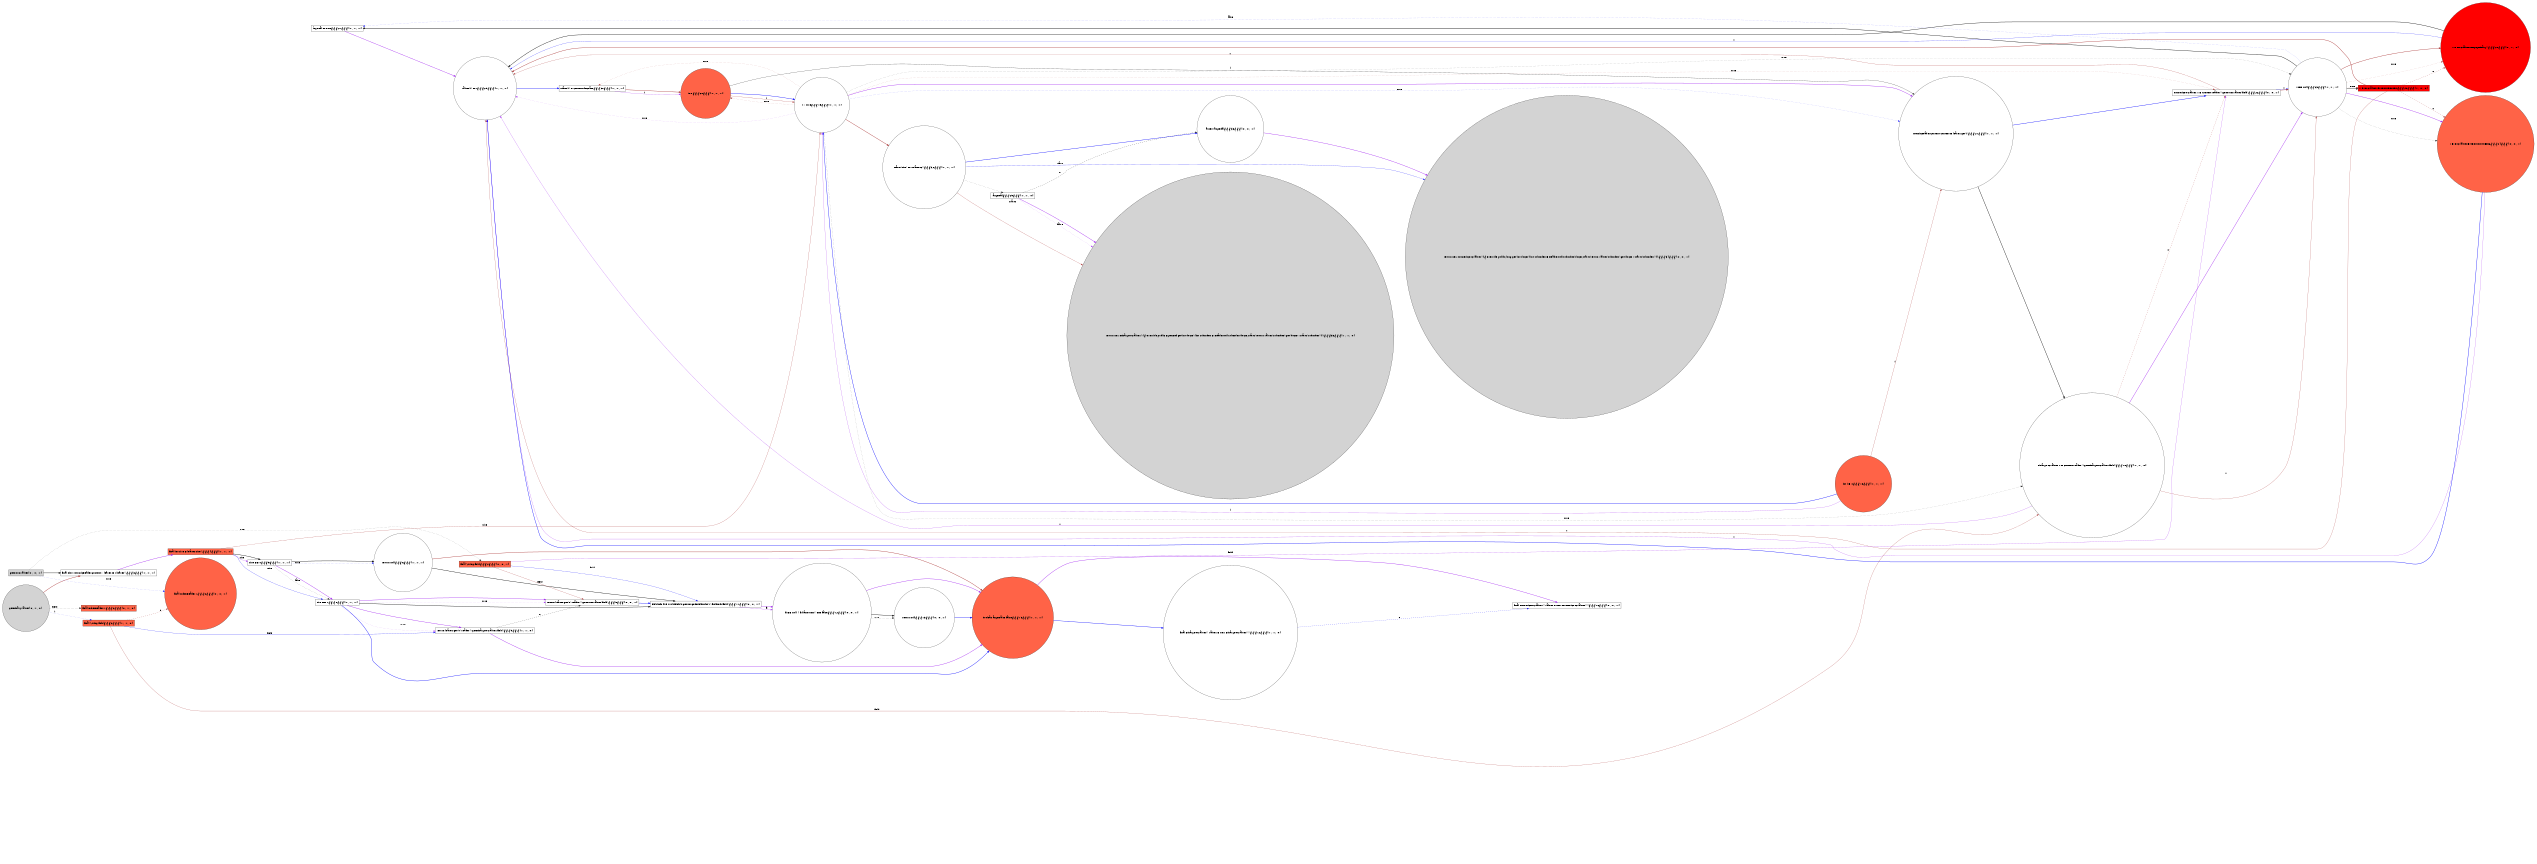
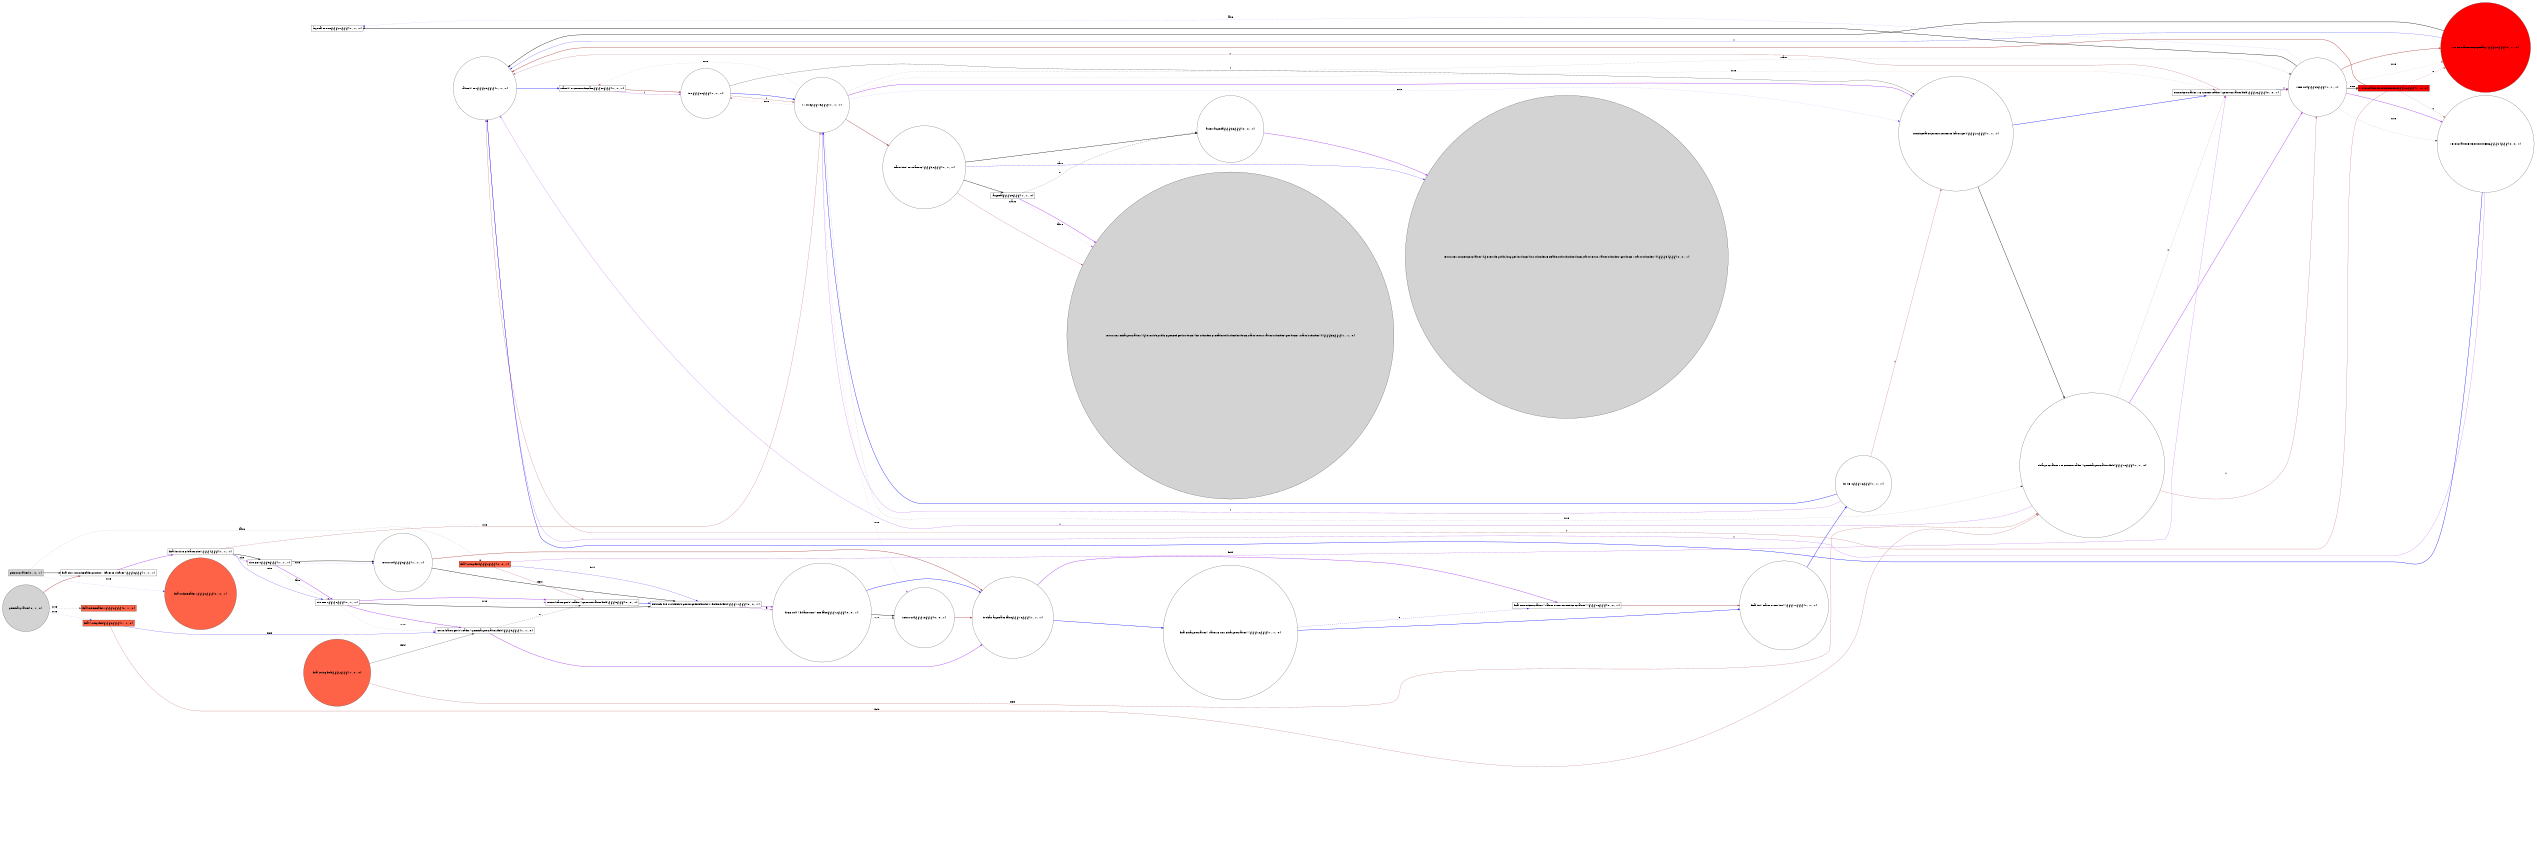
edge "anyReal = true@@@27@@@['1', '1', '1']" -> "values(i( = v@@@29@@@['1', '1', '1']": removed
edge "i < size@@@19@@@['1', '1', '1']" -> "v == null@@@23@@@['1', '1', '1']": label "true" -> "starts"
node "i++@@@20@@@['1', '1', '1']": fillcolor tomato -> white
edge "i < size@@@19@@@['1', '1', '1']" -> "values(i( = v@@@29@@@['1', '1', '1']": now "i < size@@@19@@@['1', '1', '1']" -> "return null@@@13@@@['0', '0', '1']"
node "v = DocValues.EMPTY_NUMERIC@@@24@@@['0', '0', '1']": fillcolor tomato -> white
edge "starts(size( = r.maxDoc()@@@32@@@['1', '1', '1']" -> "assert anyReal@@@33@@@['0', '0', '1']": color blue -> black
edge "starts(size( = r.maxDoc()@@@32@@@['1', '1', '1']" -> "!anyReal@@@29@@@['1', '1', '0']": style dotted -> bold
node "int i = 0@@@18@@@['1', '1', '1']": fillcolor tomato -> white
edge "getNormValues['0', '0', '1']" -> "final String field@@@2@@@['0', '0', '1']": label "true" -> "false"
node "final int size = leaves.size()@@@4@@@['1', '1', '1']": fillcolor tomato -> white
edge "fi == null || fi.hasNorms() == false@@@12@@@['0', '0', '1']" -> "boolean anyReal = false@@@15@@@['1', '1', '1']": color purple -> blue
node "final int(( starts = new int((((@@@17@@@['1', '1', '1']": added
edge "getBinaryValues['0', '1', '0']" -> "final IndexReader r@@@2@@@['0', '1', '0']": label "field" -> "true"
edge "getBinaryValues['0', '1', '0']" -> "final String field@@@2@@@['1', '1', '0']": label "i" -> "true"
edge "final String field@@@2@@@['1', '1', '0']" -> "final IndexReader r@@@2@@@['0', '0', '1']": removed, label "0"
edge "return null@@@13@@@['0', '0', '1']" -> "boolean anyReal = false@@@15@@@['1', '1', '1']": color blue -> brown
node "boolean anyReal = false@@@15@@@['1', '1', '1']": fillcolor tomato -> white
node "final String field@@@2@@@['1', '0', '0']": added
edge "size == 1@@@8@@@['1', '1', '1']" -> "boolean anyReal = false@@@15@@@['1', '1', '1']": removed
